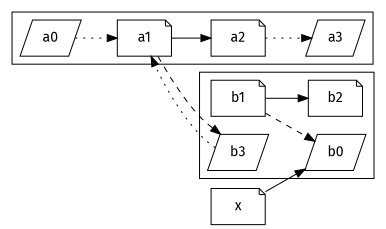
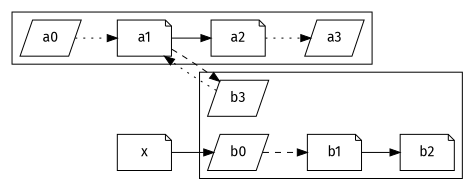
edge "b1" -> "b0": reversed
